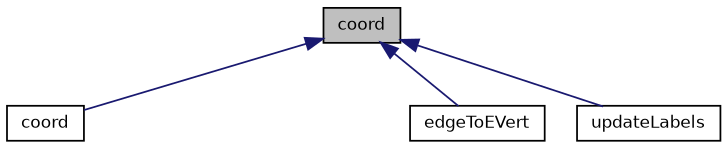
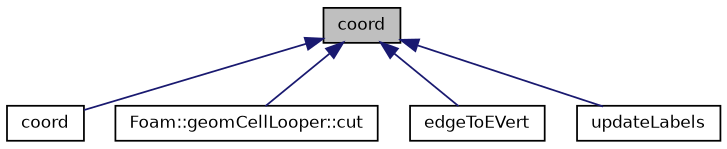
node "Foam::geomCellLooper::cut": added
